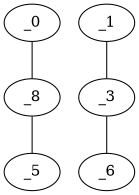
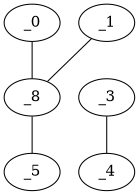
edge "_1" -- "_3": now "_1" -- "_8"
node "_6": label "_6" -> "_4"
